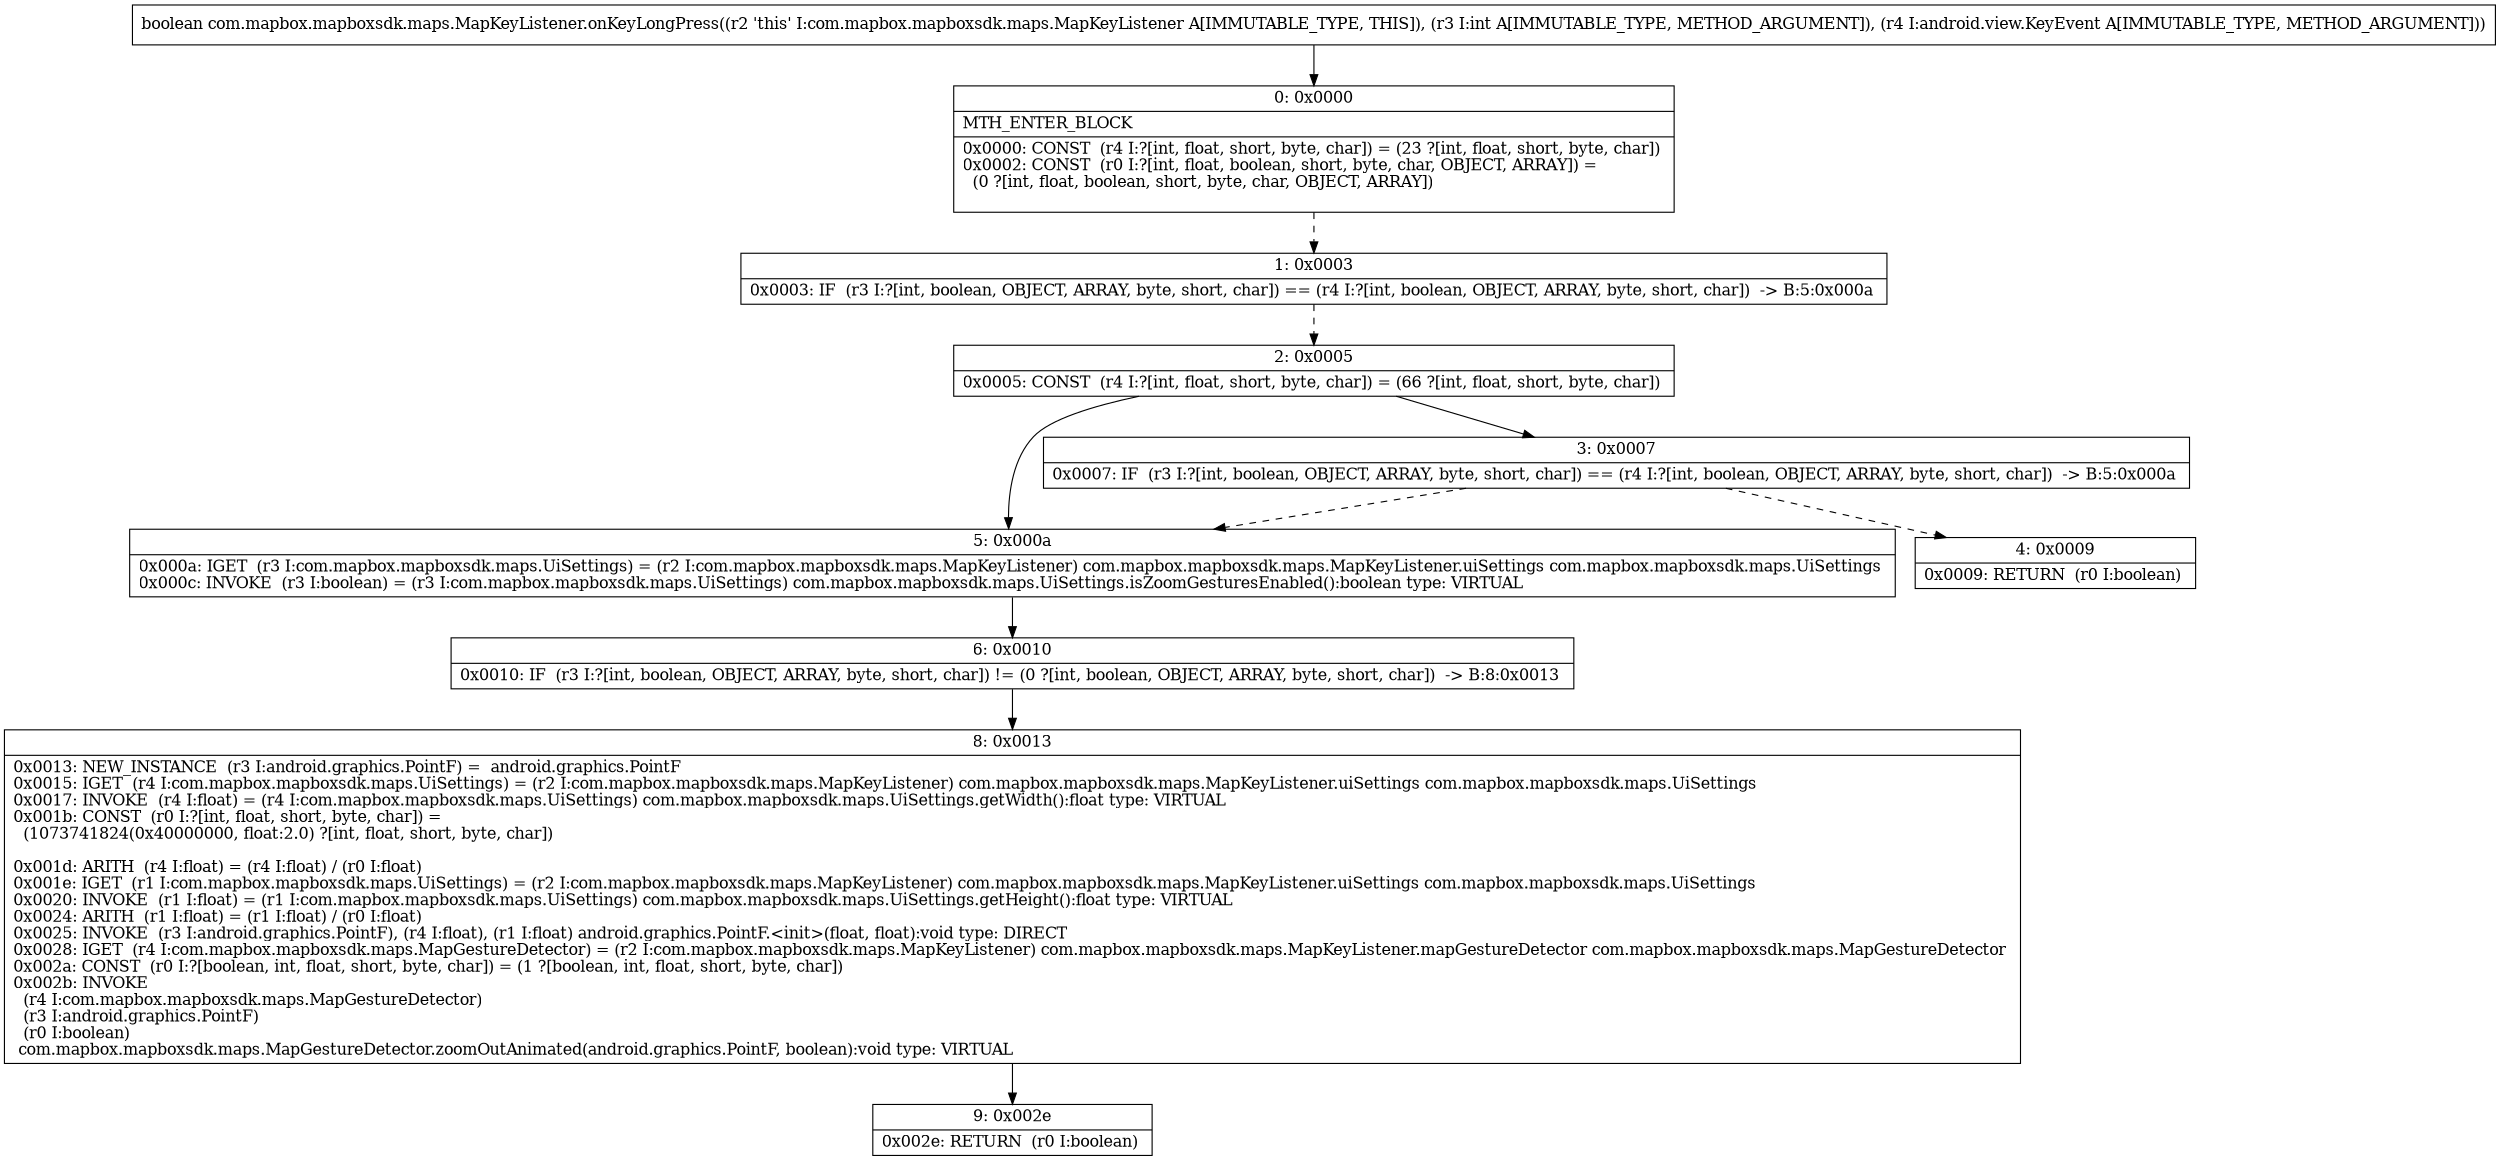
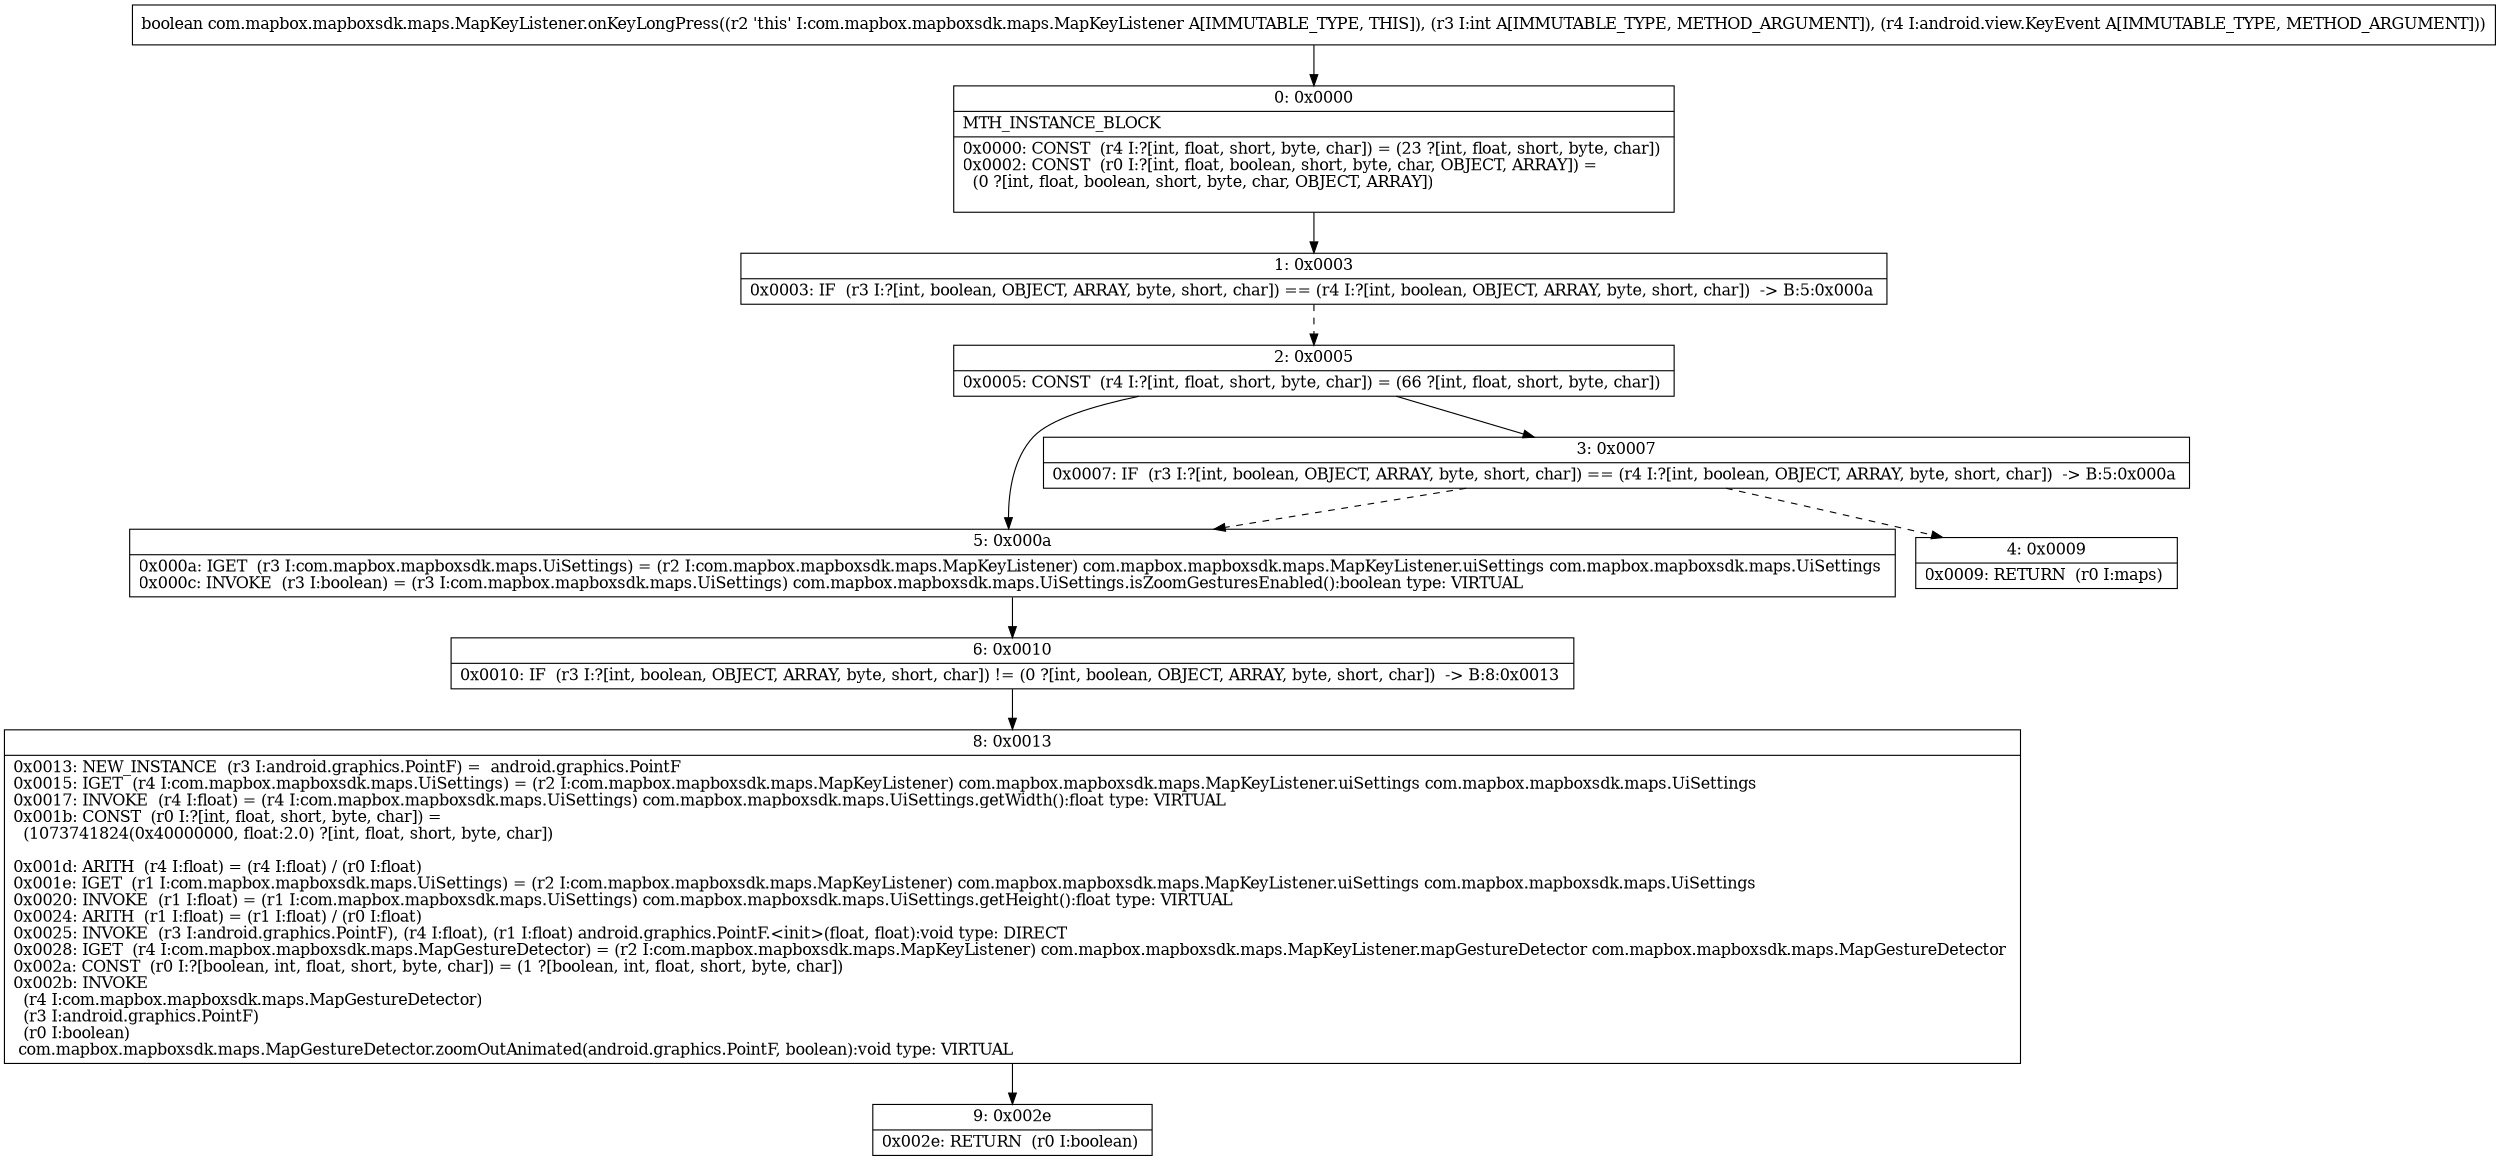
node "0: 0x0000": text "MTH_ENTER_BLOCK" -> "MTH_INSTANCE_BLOCK"
edge "0: 0x0000" -> "1: 0x0003": style dashed -> solid
node "4: 0x0009": text "0x0009: RETURN  (r0 I:boolean)" -> "0x0009: RETURN  (r0 I:maps)"
